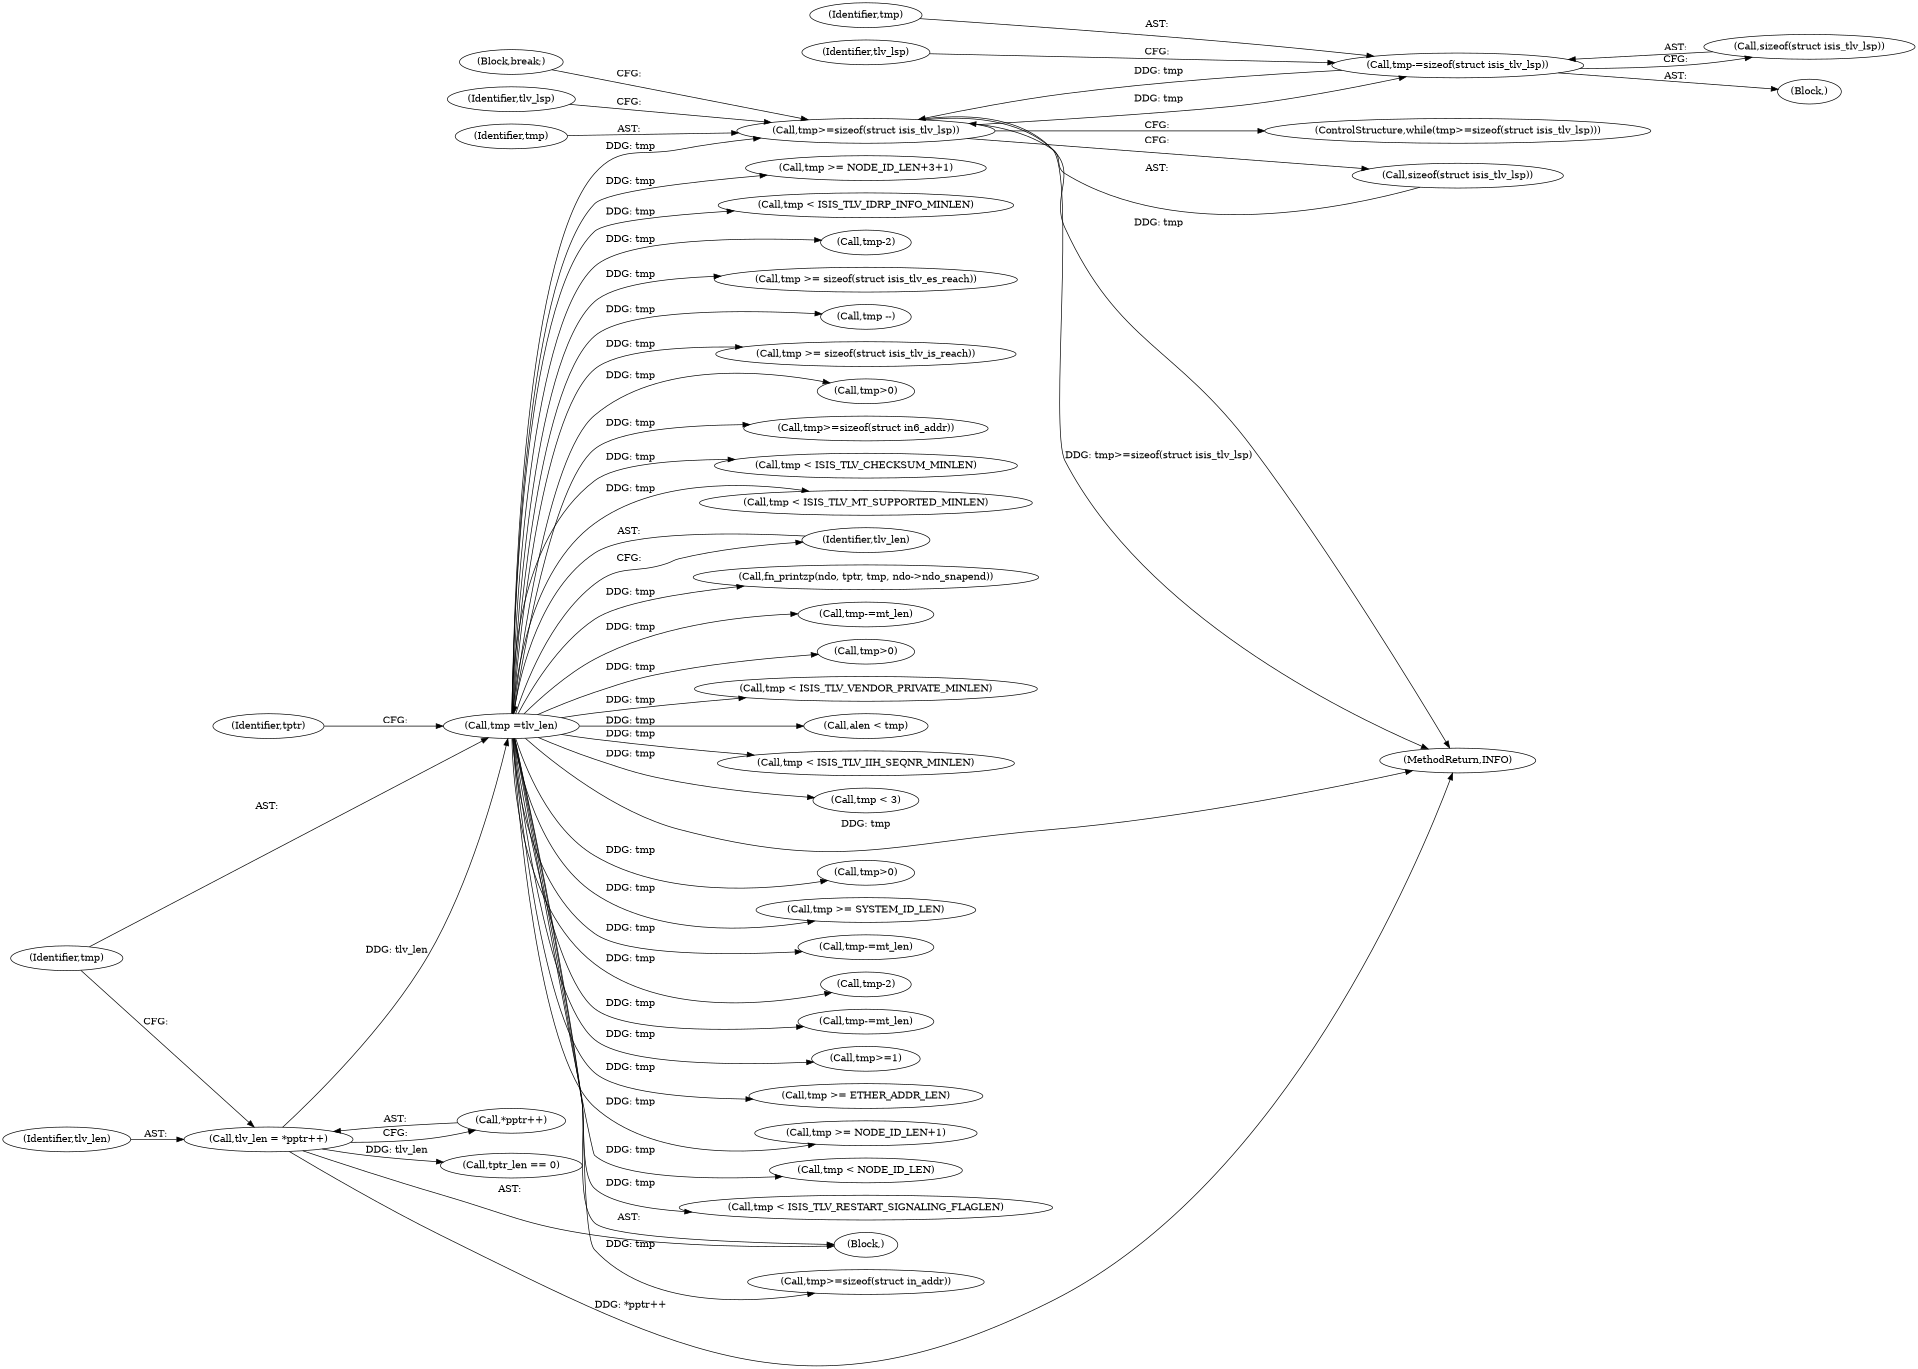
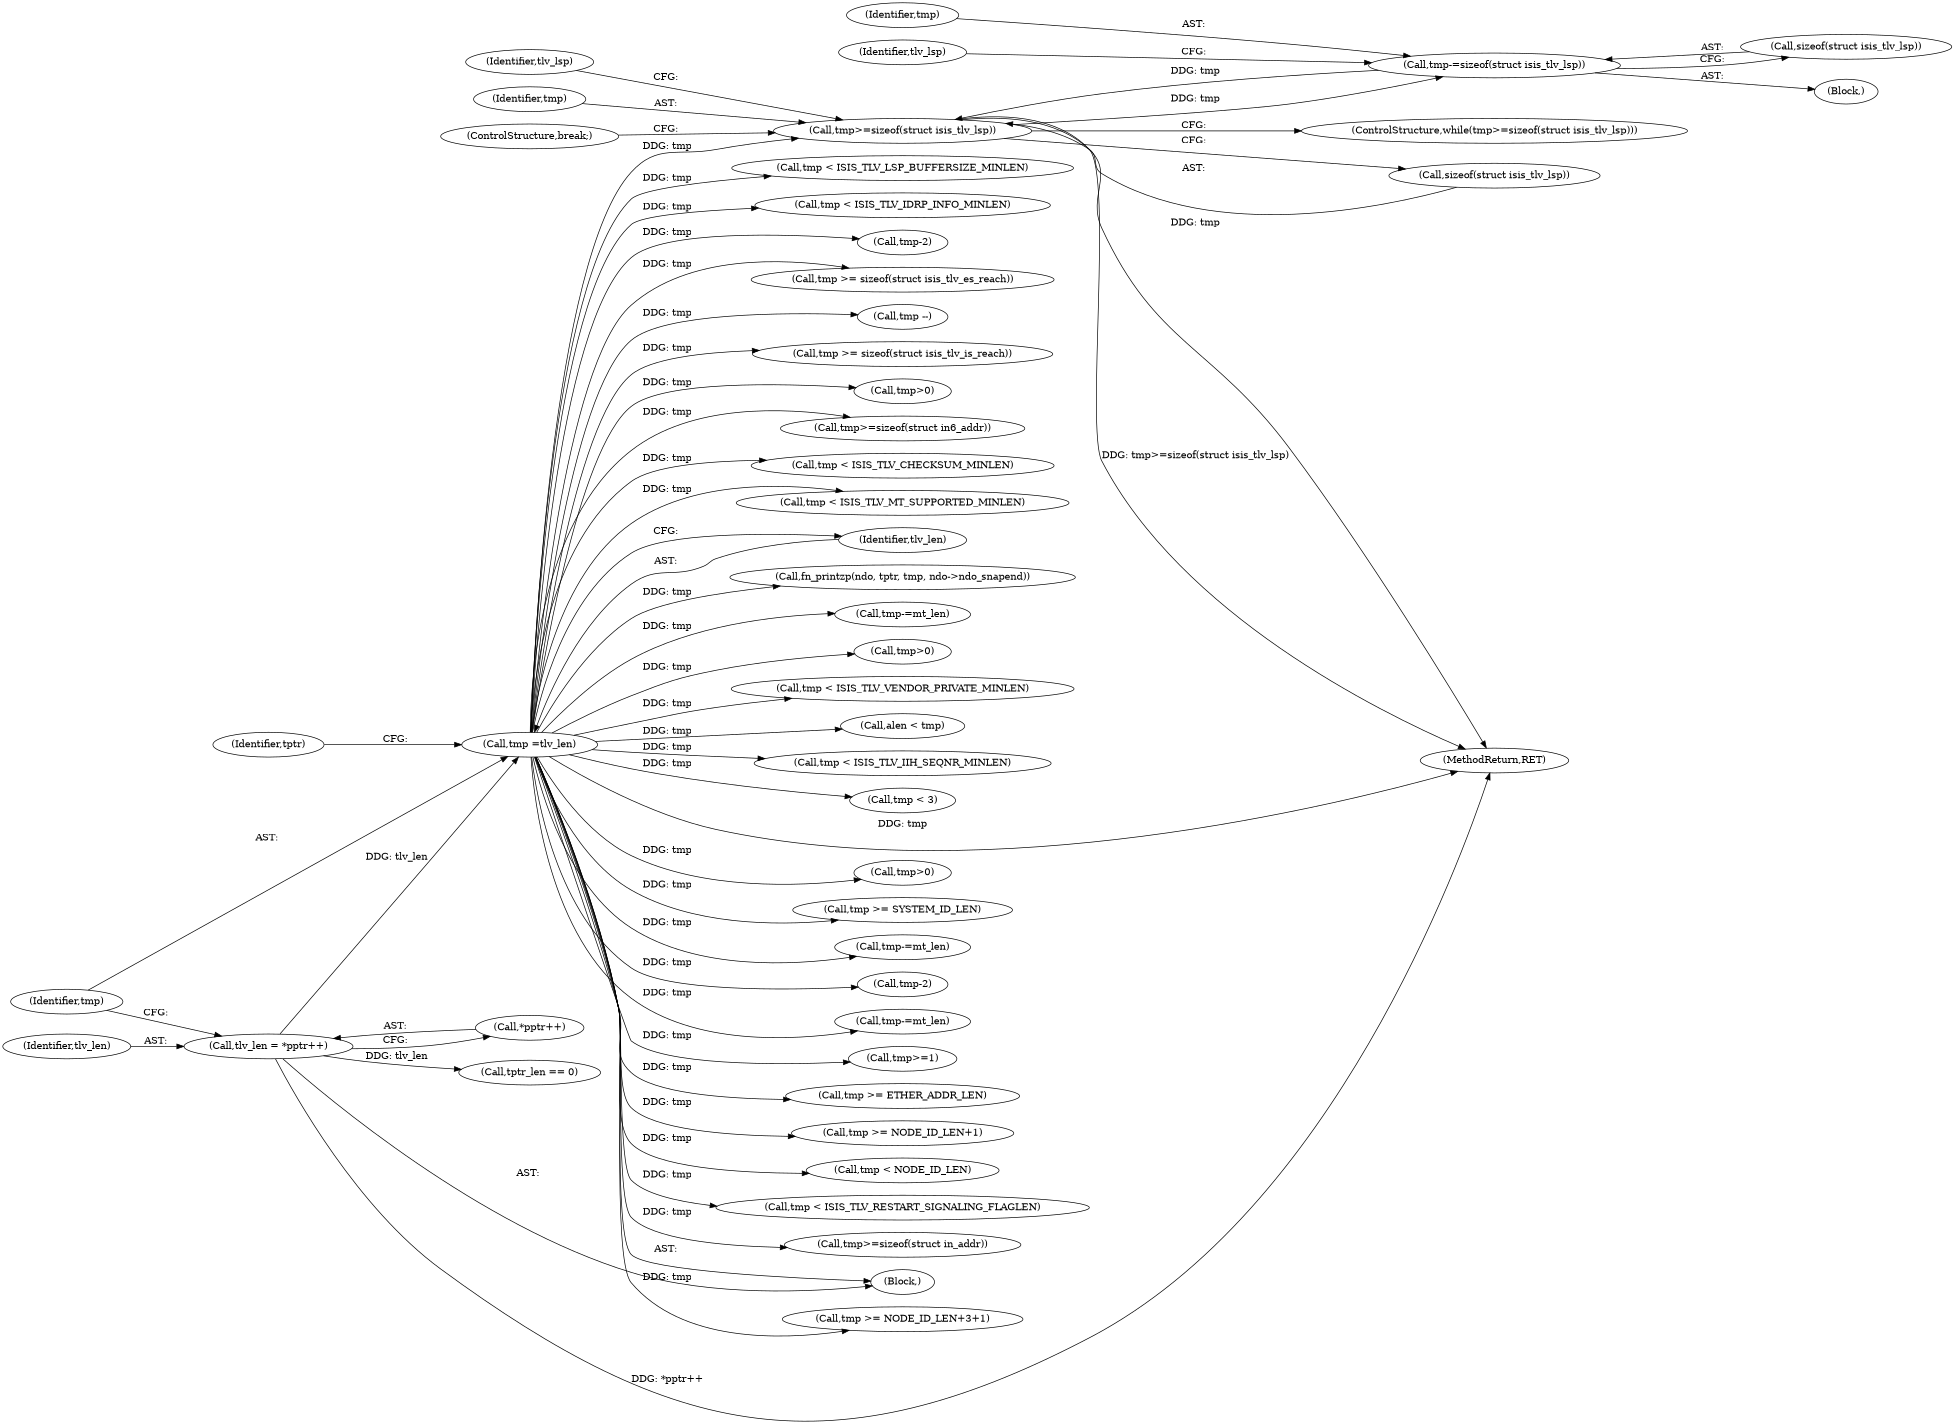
node "(Block,break;)": label "(Block,break;)" -> "(ControlStructure,break;)"
node "(Call,tmp < ISIS_TLV_LSP_BUFFERSIZE_MINLEN)": added
node "(MethodReturn,INFO)": label "(MethodReturn,INFO)" -> "(MethodReturn,RET)"
